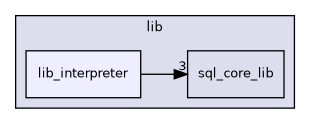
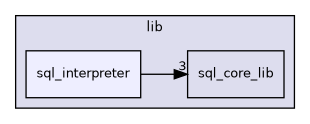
node "lib_interpreter": label "lib_interpreter" -> "sql_interpreter"
